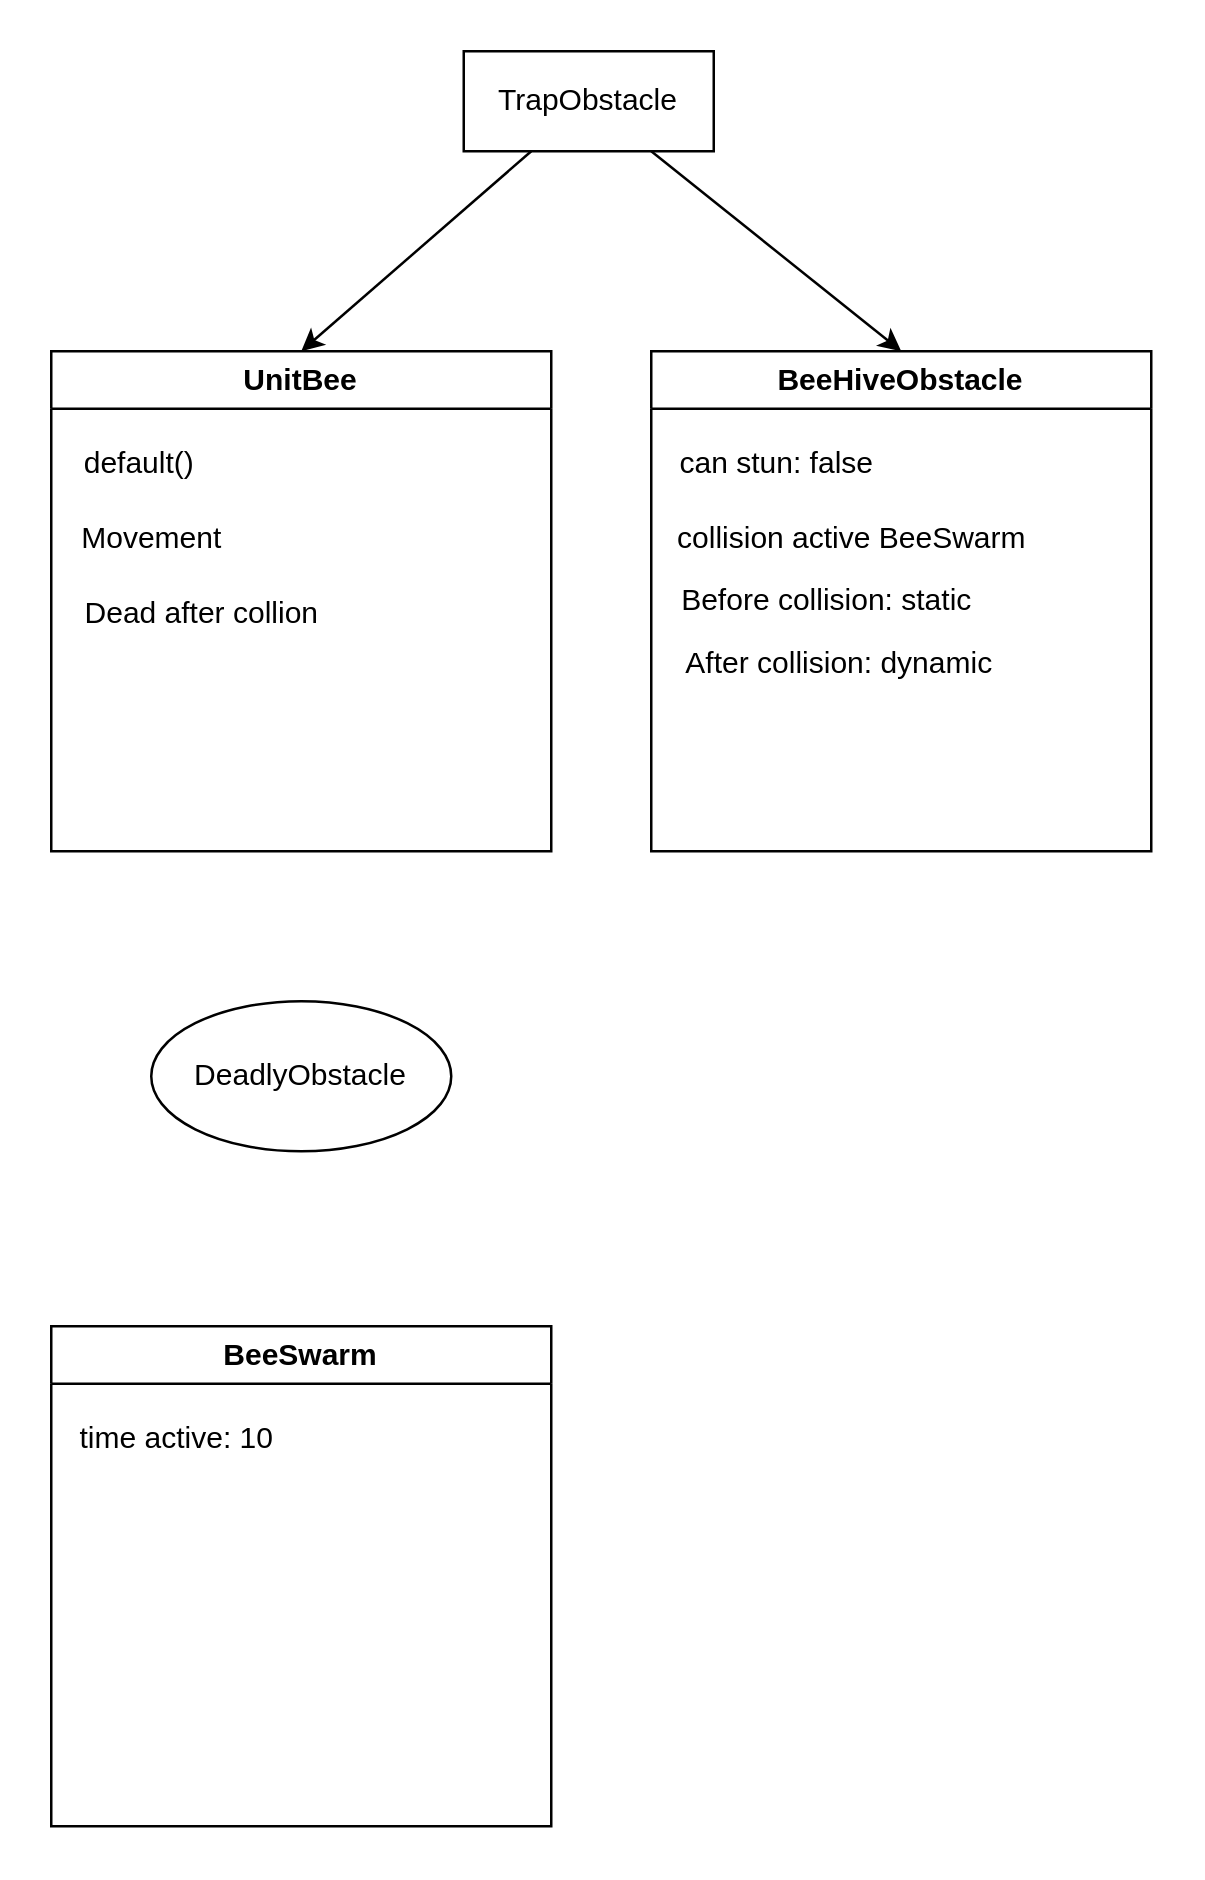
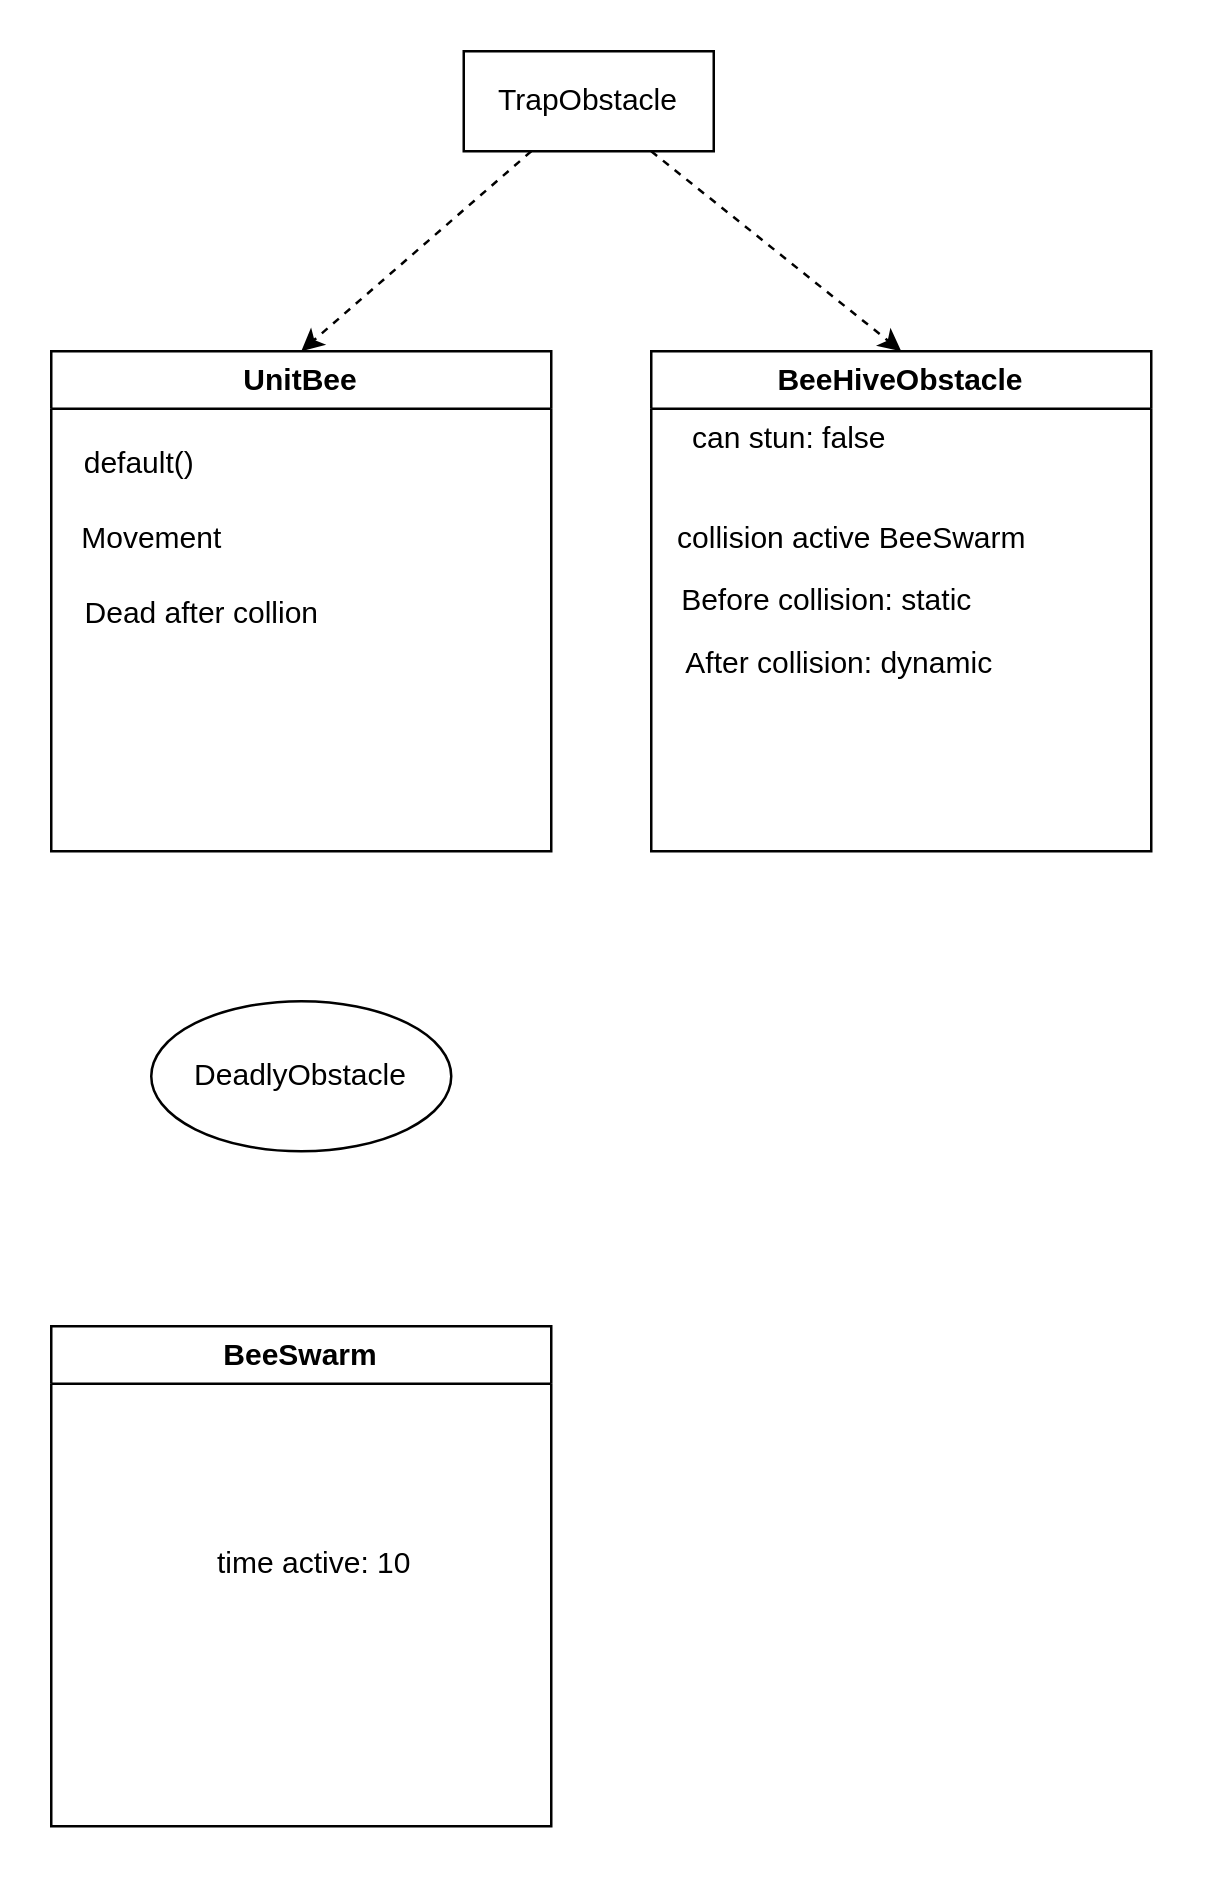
edge "TrapObstacle" -> "BeeHiveObstacle": style solid -> dashed
edge "TrapObstacle" -> "UnitBee": style solid -> dashed
node "can stun: false": moved (776, 464) -> (789, 439)
node "time active: 10": moved (176, 1439) -> (314, 1564)
